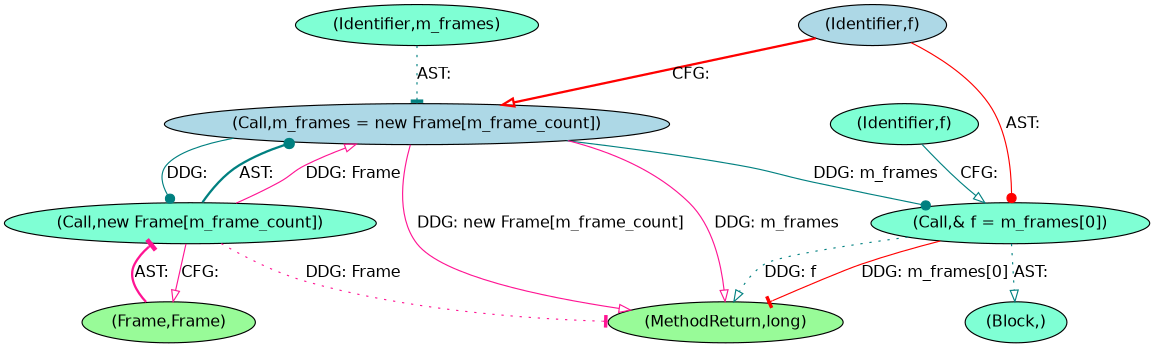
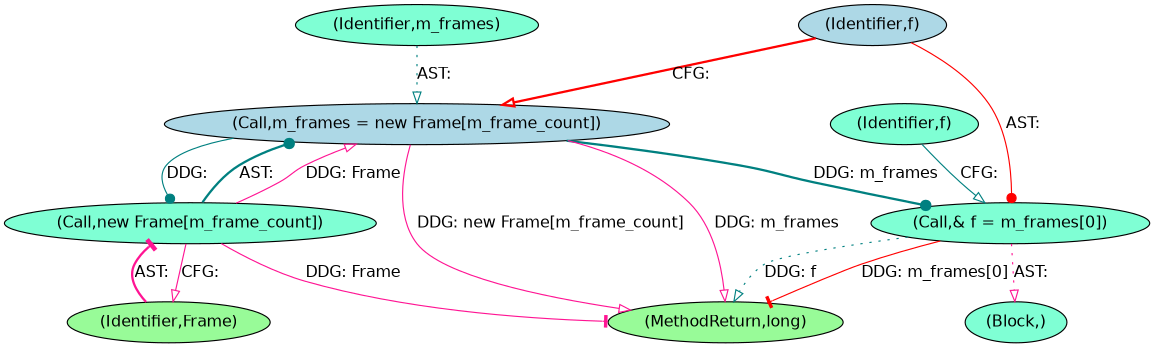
edge "(Identifier,m_frames)" -> "(Call,m_frames = new Frame[m_frame_count])": arrowhead tee -> onormal
edge "(Call,m_frames = new Frame[m_frame_count])" -> "(Call,& f = m_frames[0])": style solid -> bold
edge "(Call,& f = m_frames[0])" -> "(Block,)": color teal -> deeppink
edge "(Call,new Frame[m_frame_count])" -> "(MethodReturn,long)": style dotted -> solid
node "(Frame,Frame)": label "(Frame,Frame)" -> "(Identifier,Frame)"
